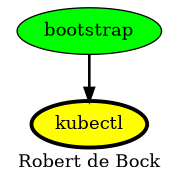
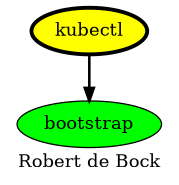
edge "bootstrap" -> "kubectl": reversed
